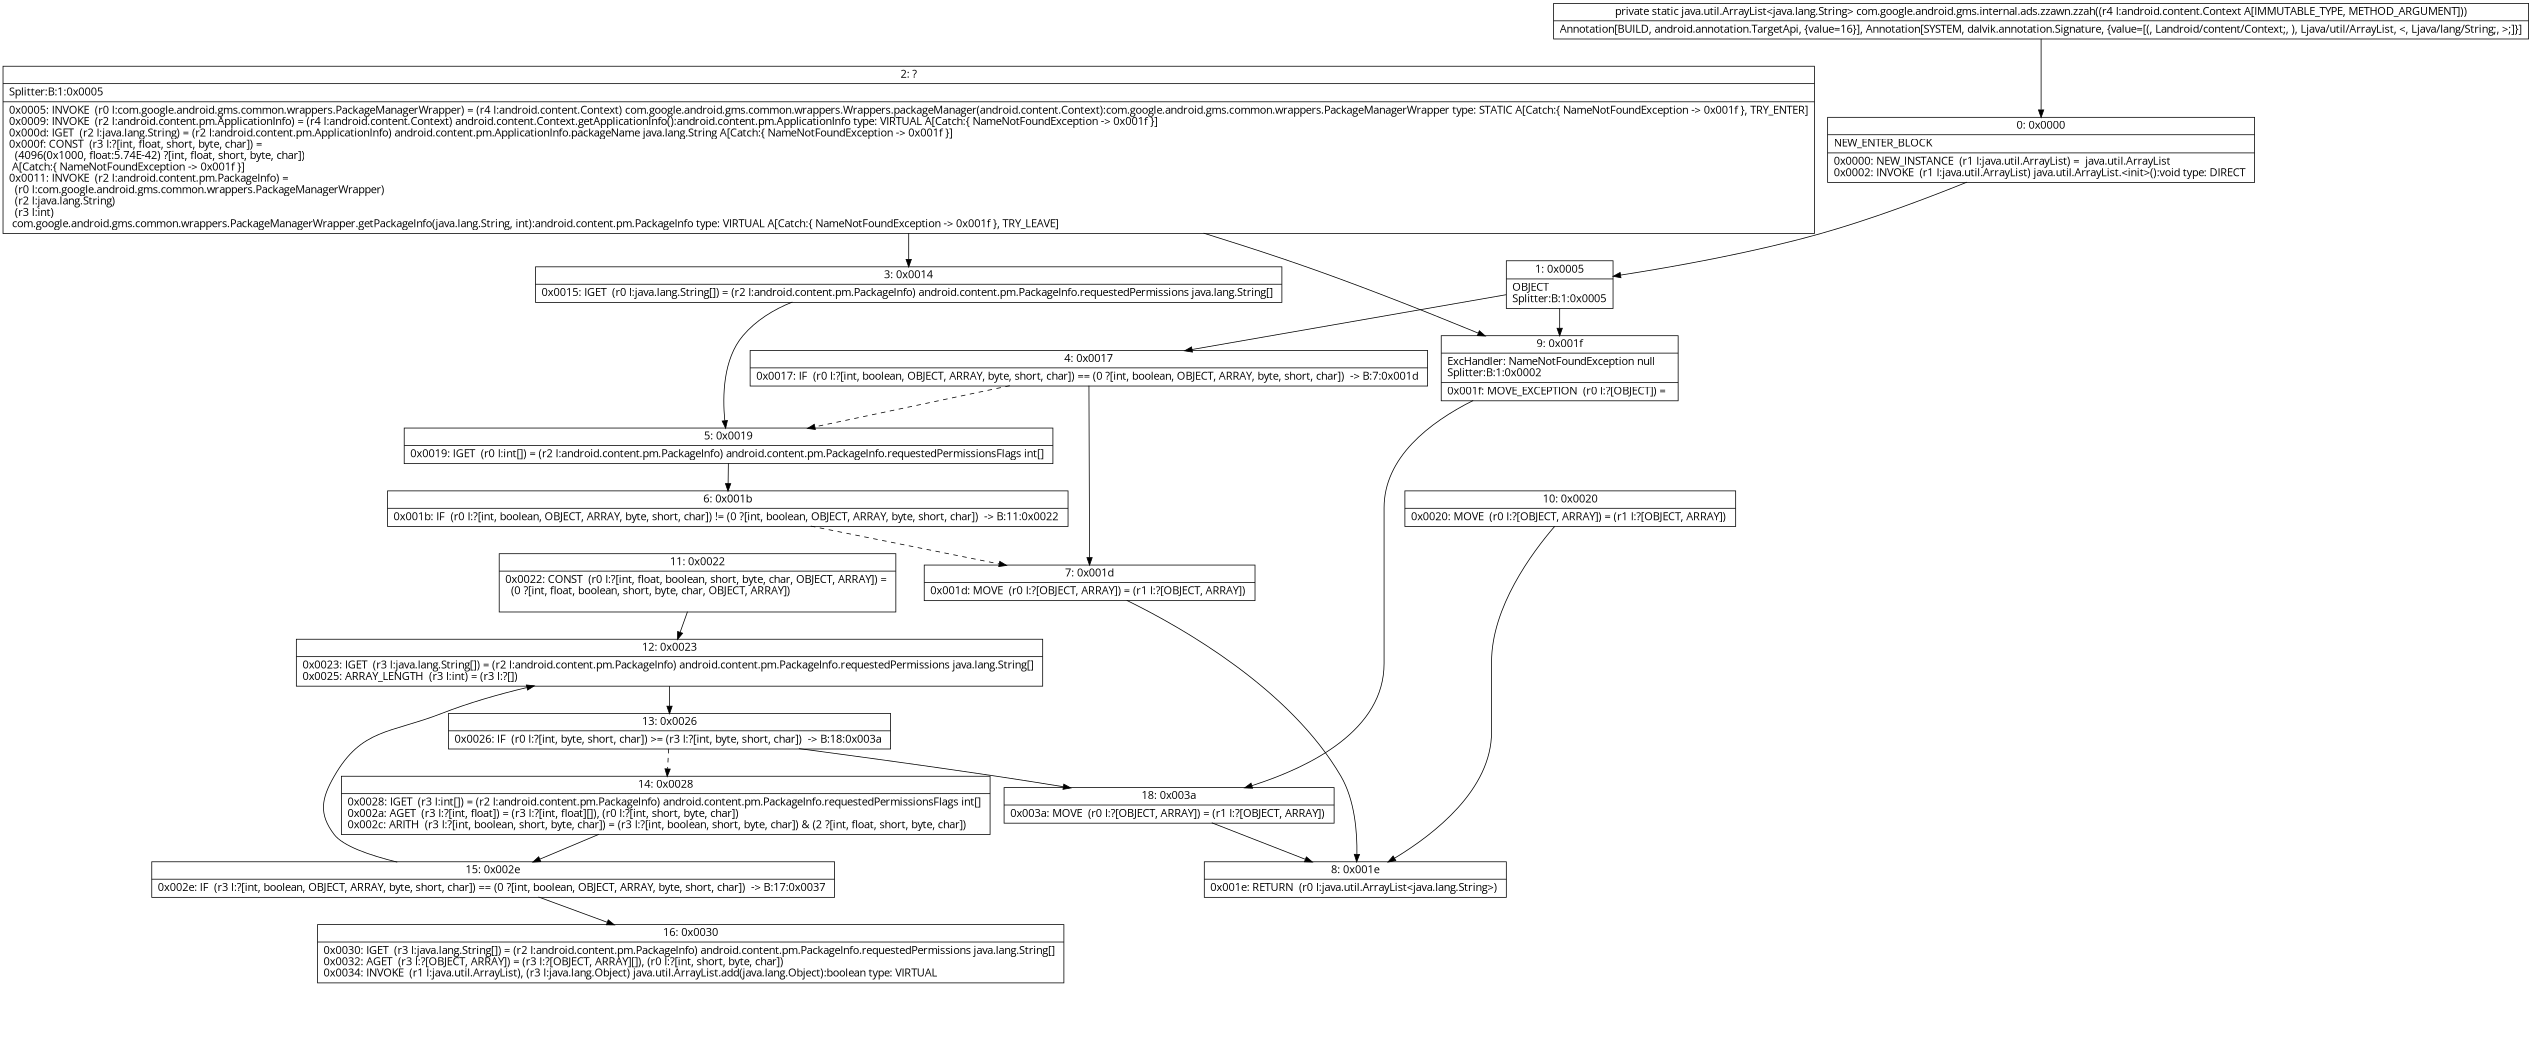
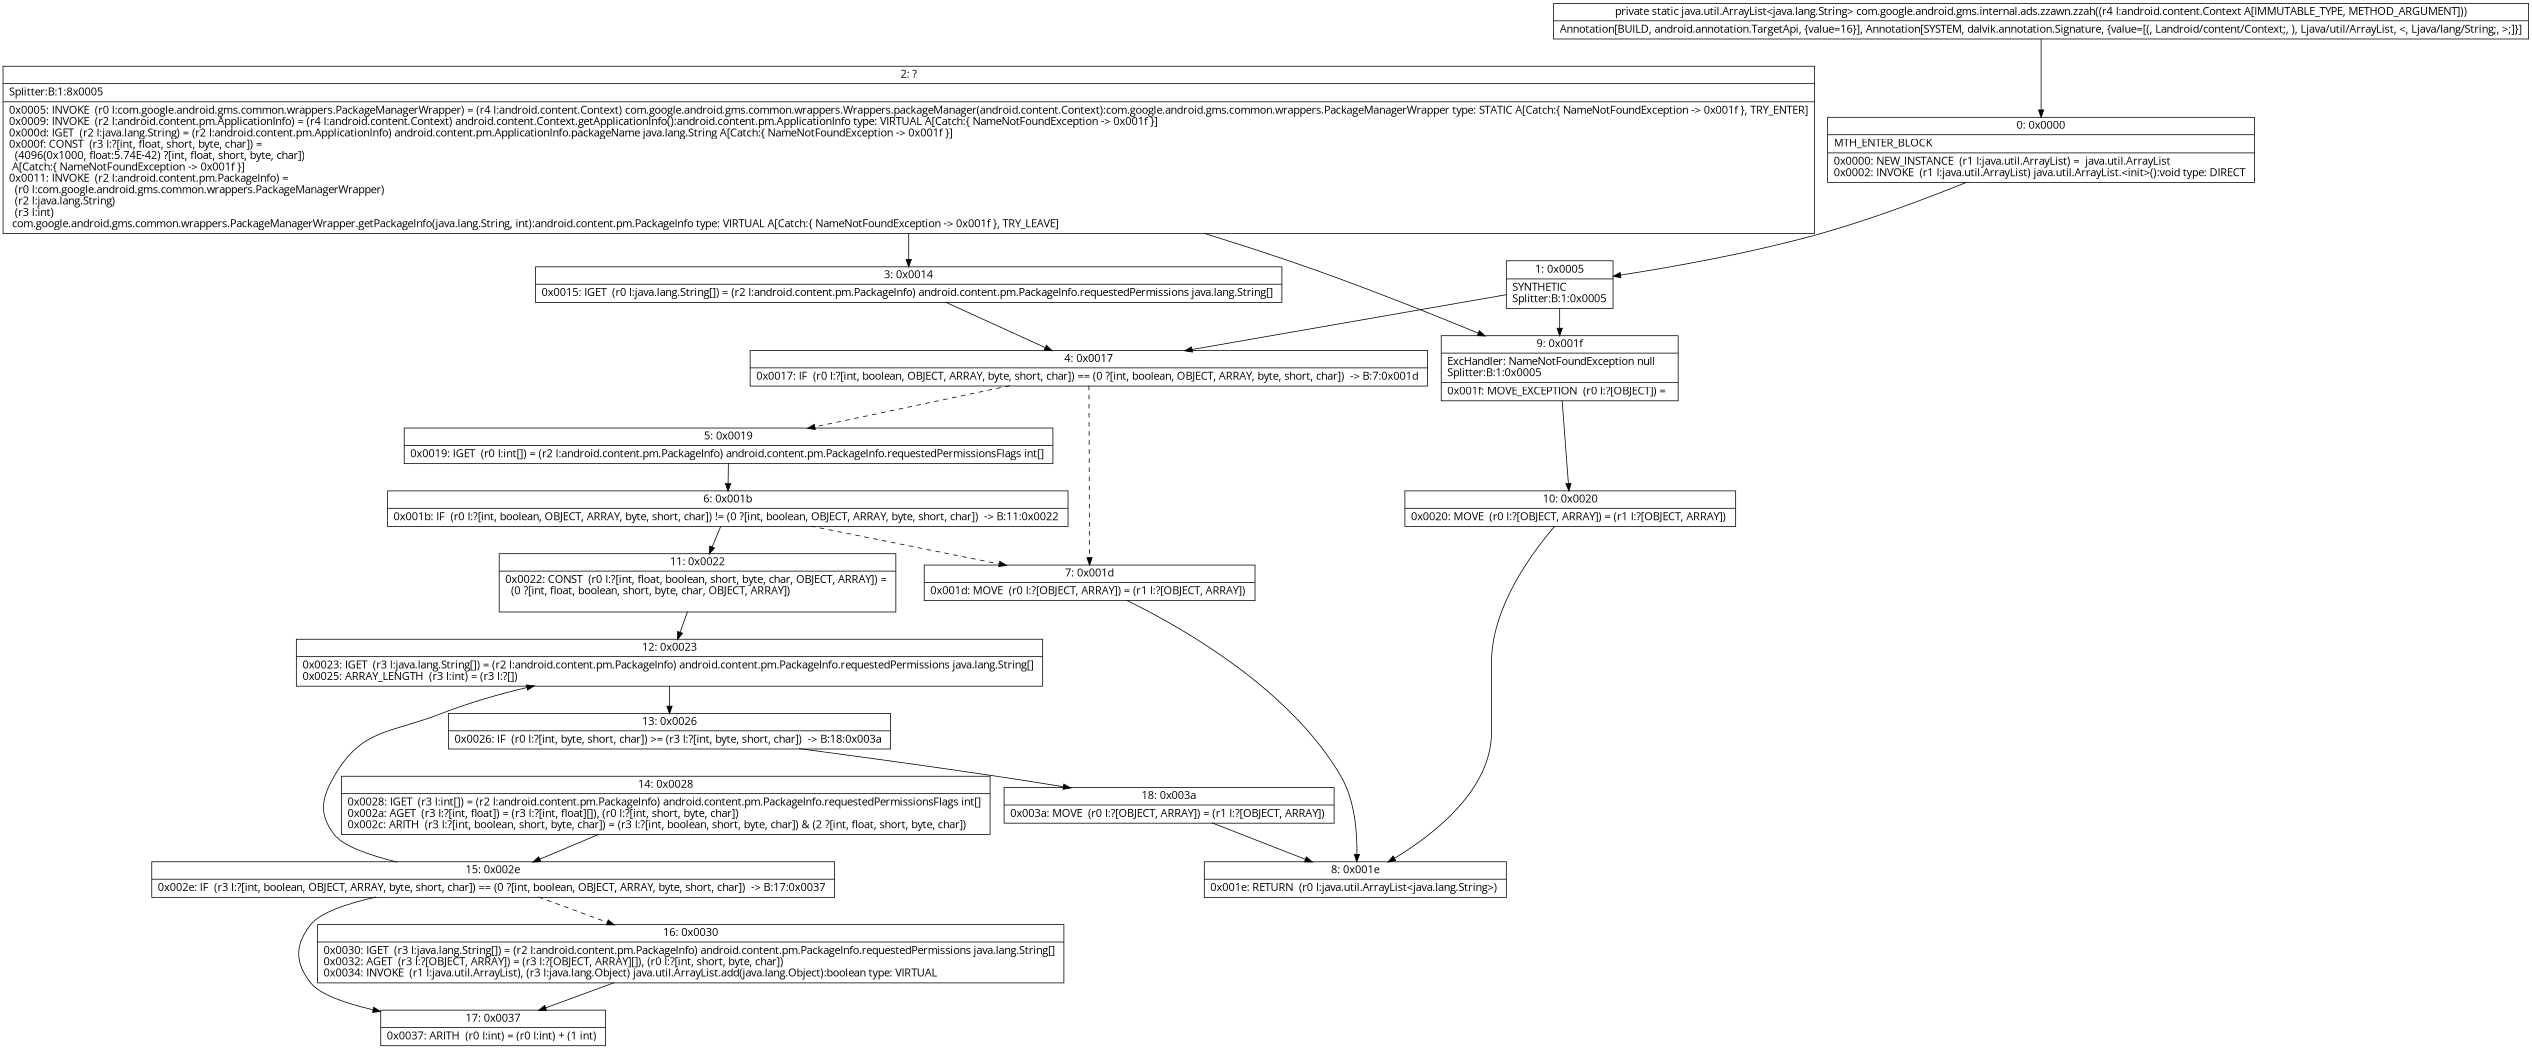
node "2: ?": text "Splitter:B:1:0x0005" -> "Splitter:B:1:8x0005"
node "0: 0x0000": text "NEW_ENTER_BLOCK" -> "MTH_ENTER_BLOCK"
node "1: 0x0005": text "OBJECT" -> "SYNTHETIC"
edge "3: 0x0014" -> "5: 0x0019": now "3: 0x0014" -> "4: 0x0017"
node "9: 0x001f": text "Splitter:B:1:0x0002" -> "Splitter:B:1:0x0005"
edge "4: 0x0017" -> "7: 0x001d": style solid -> dashed
edge "6: 0x001b" -> "11: 0x0022": added
edge "9: 0x001f" -> "18: 0x003a": now "9: 0x001f" -> "10: 0x0020"
edge "13: 0x0026" -> "14: 0x0028": removed
edge "15: 0x002e" -> "16: 0x0030": style solid -> dashed
node "17: 0x0037": added
